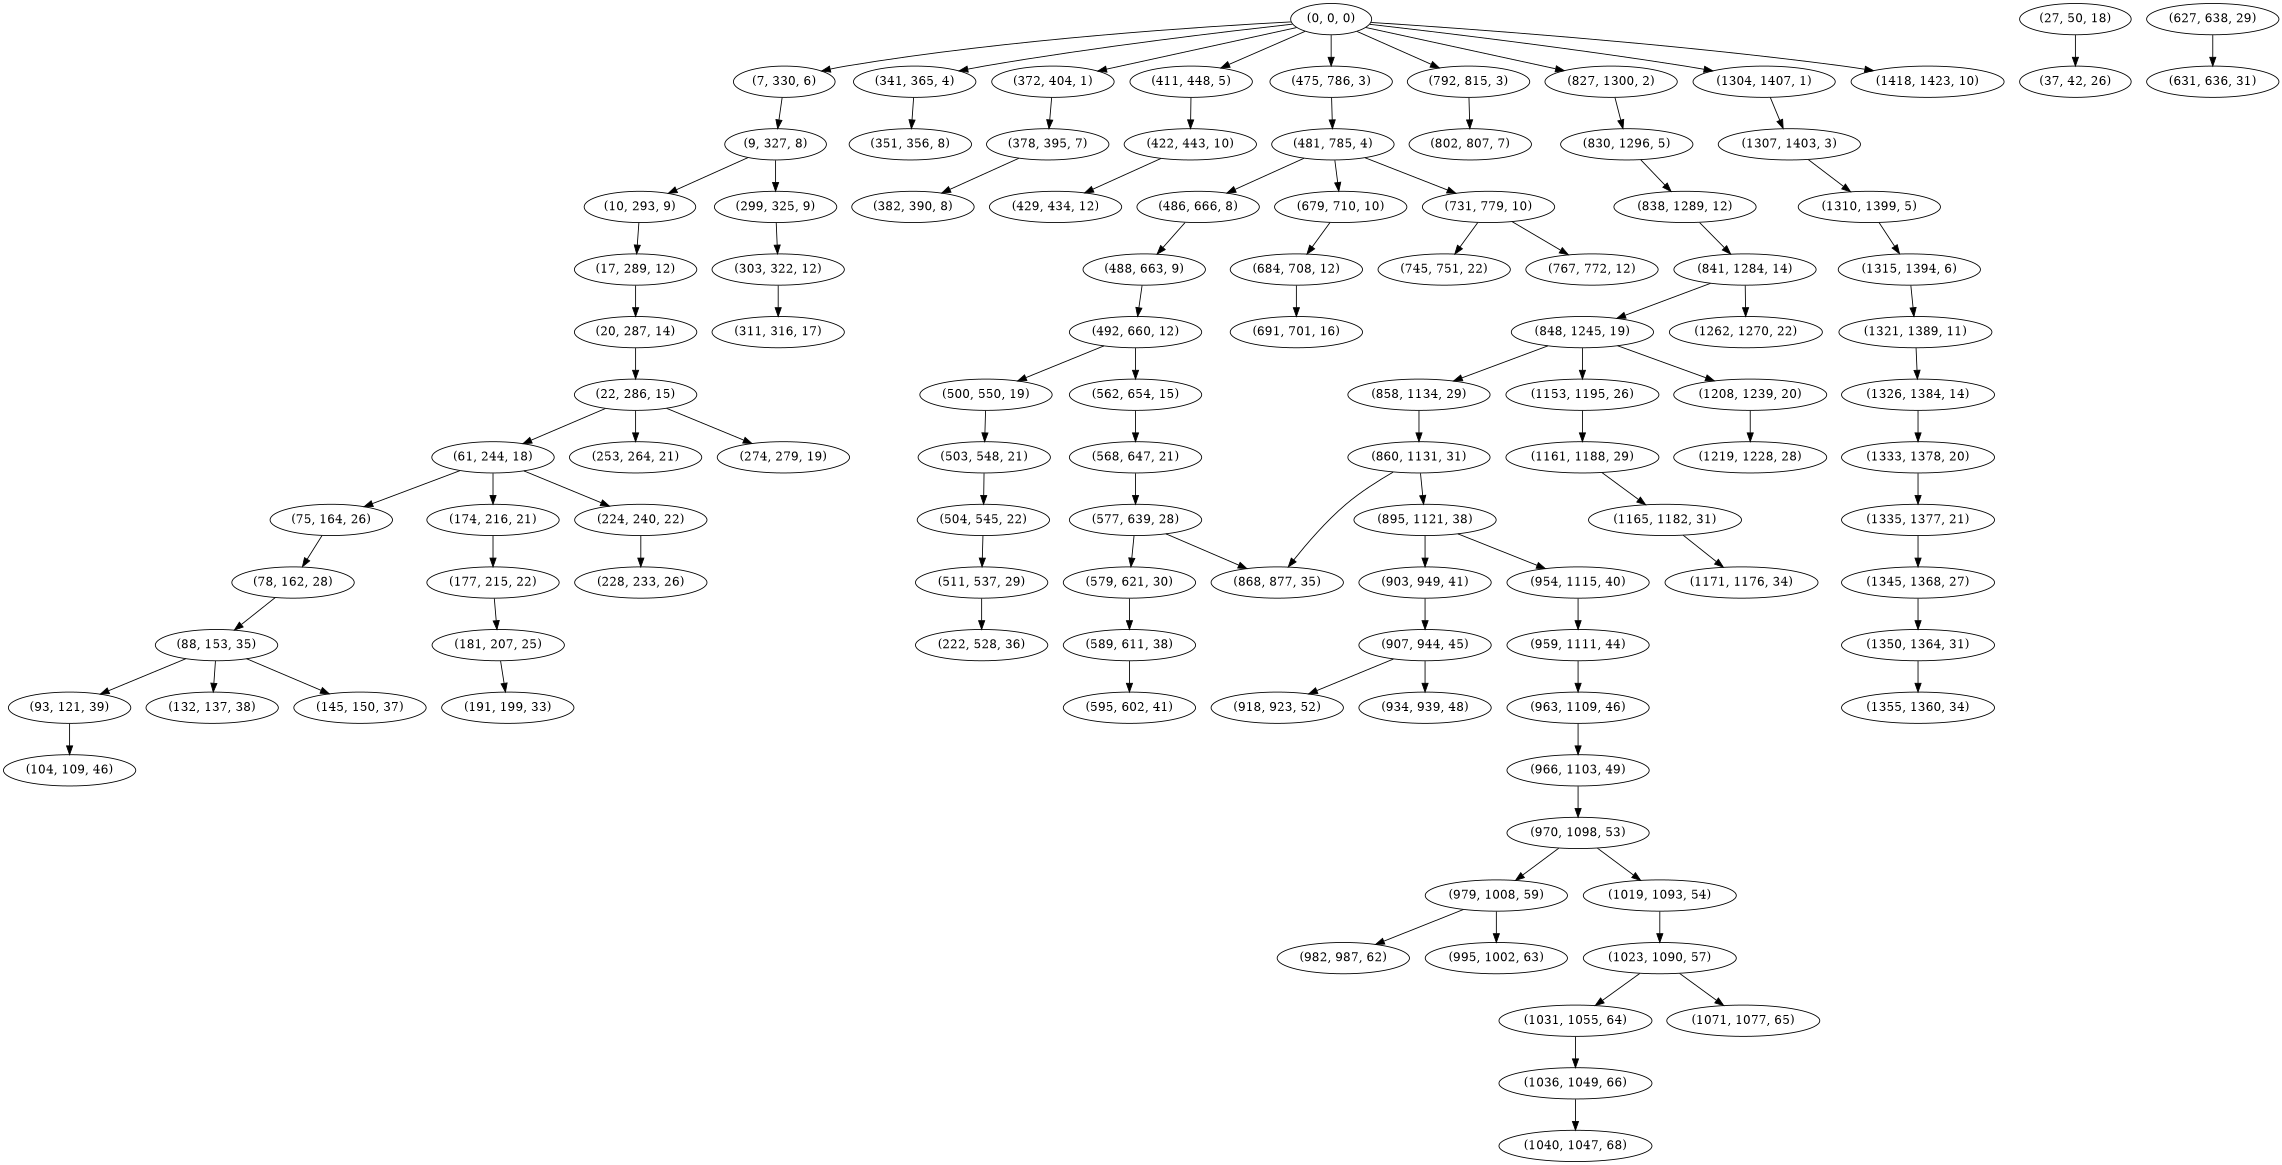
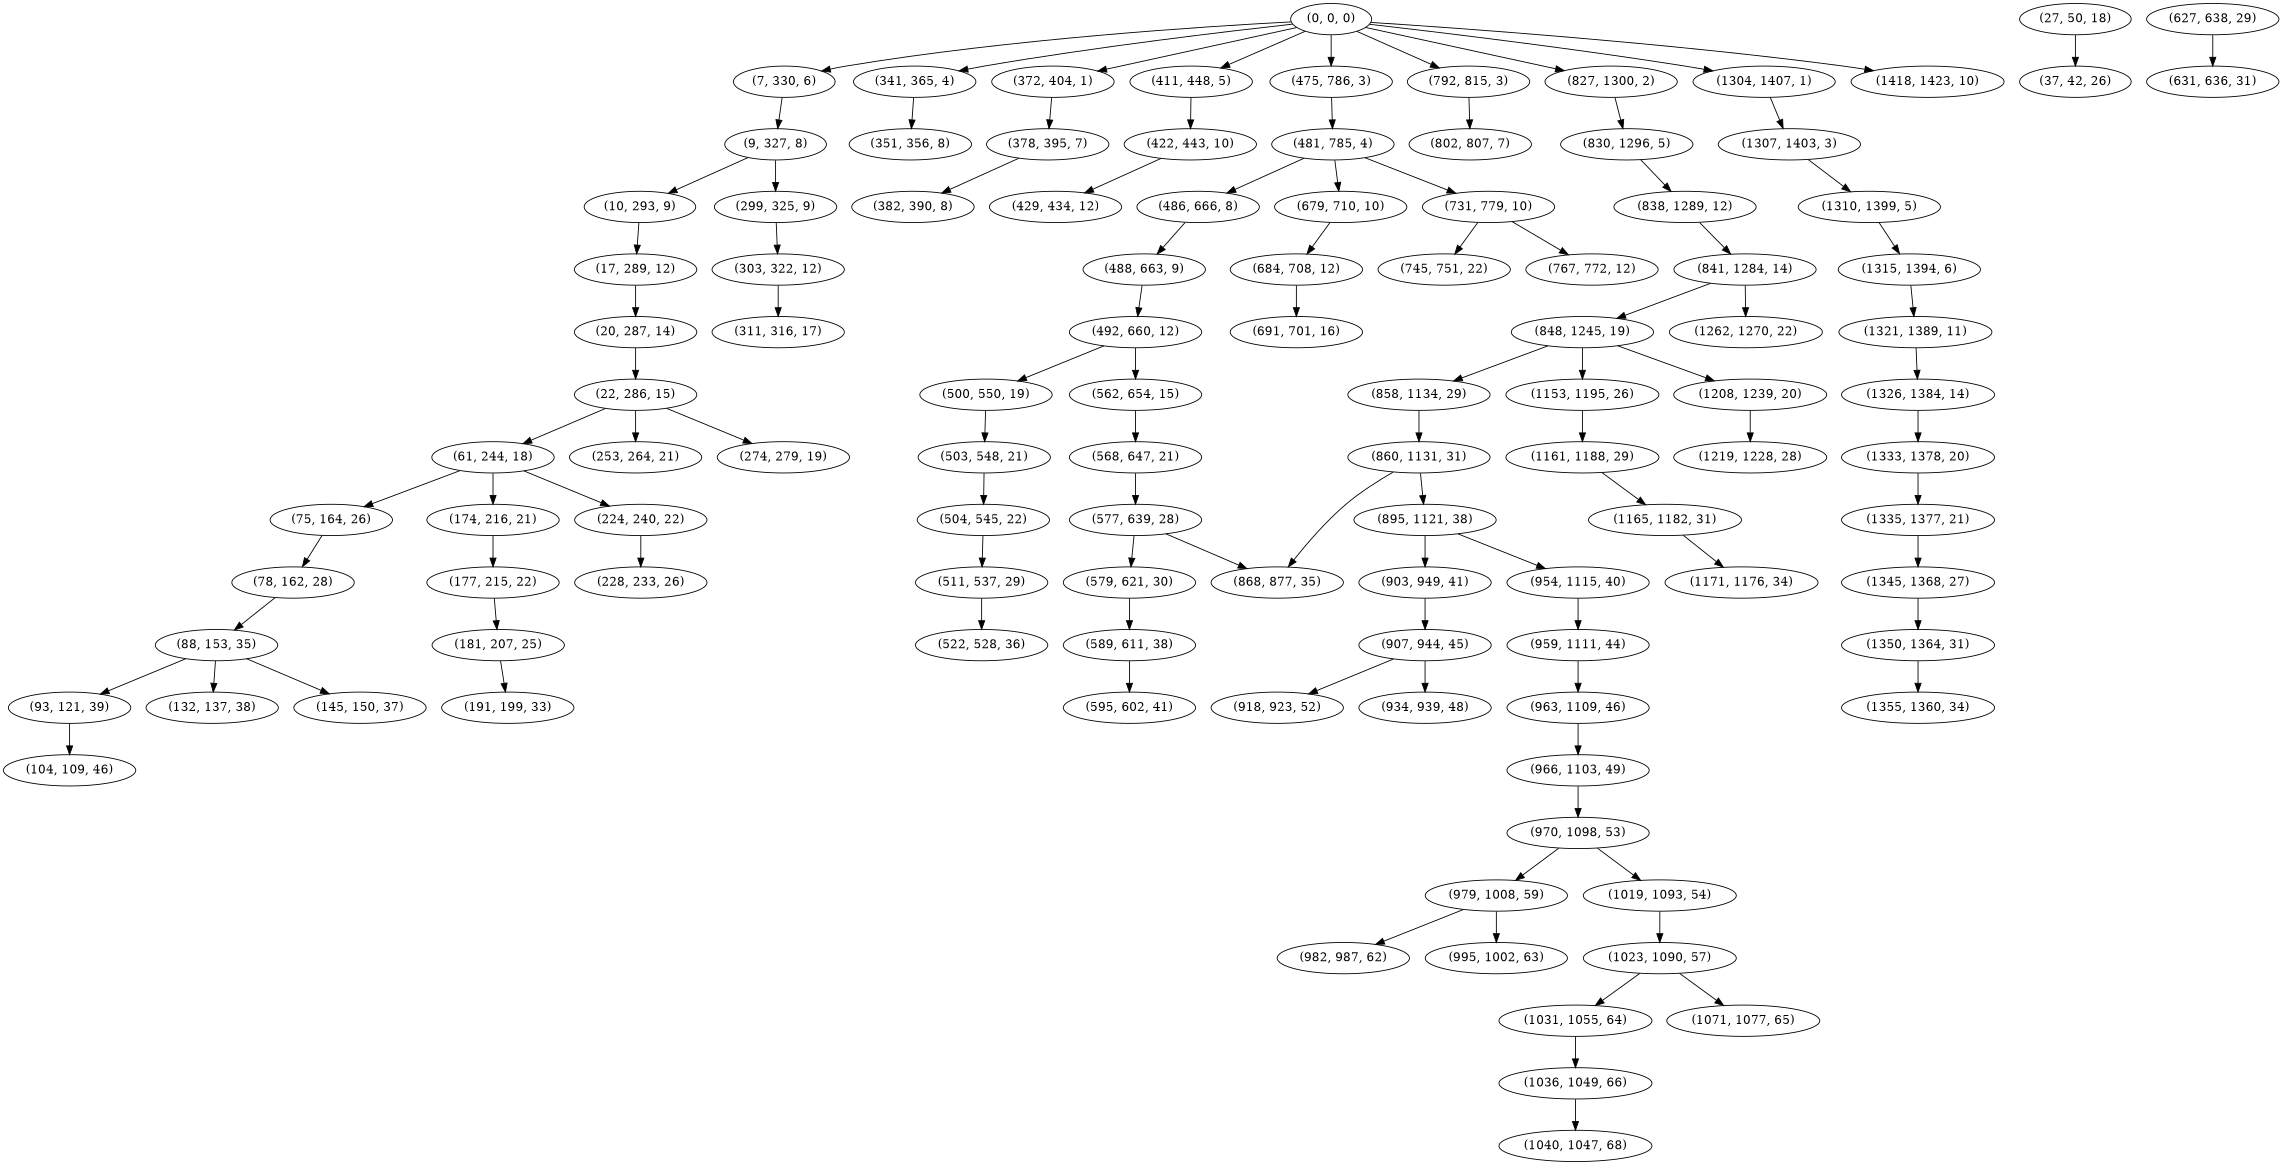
node "(222, 528, 36)": label "(222, 528, 36)" -> "(522, 528, 36)"
